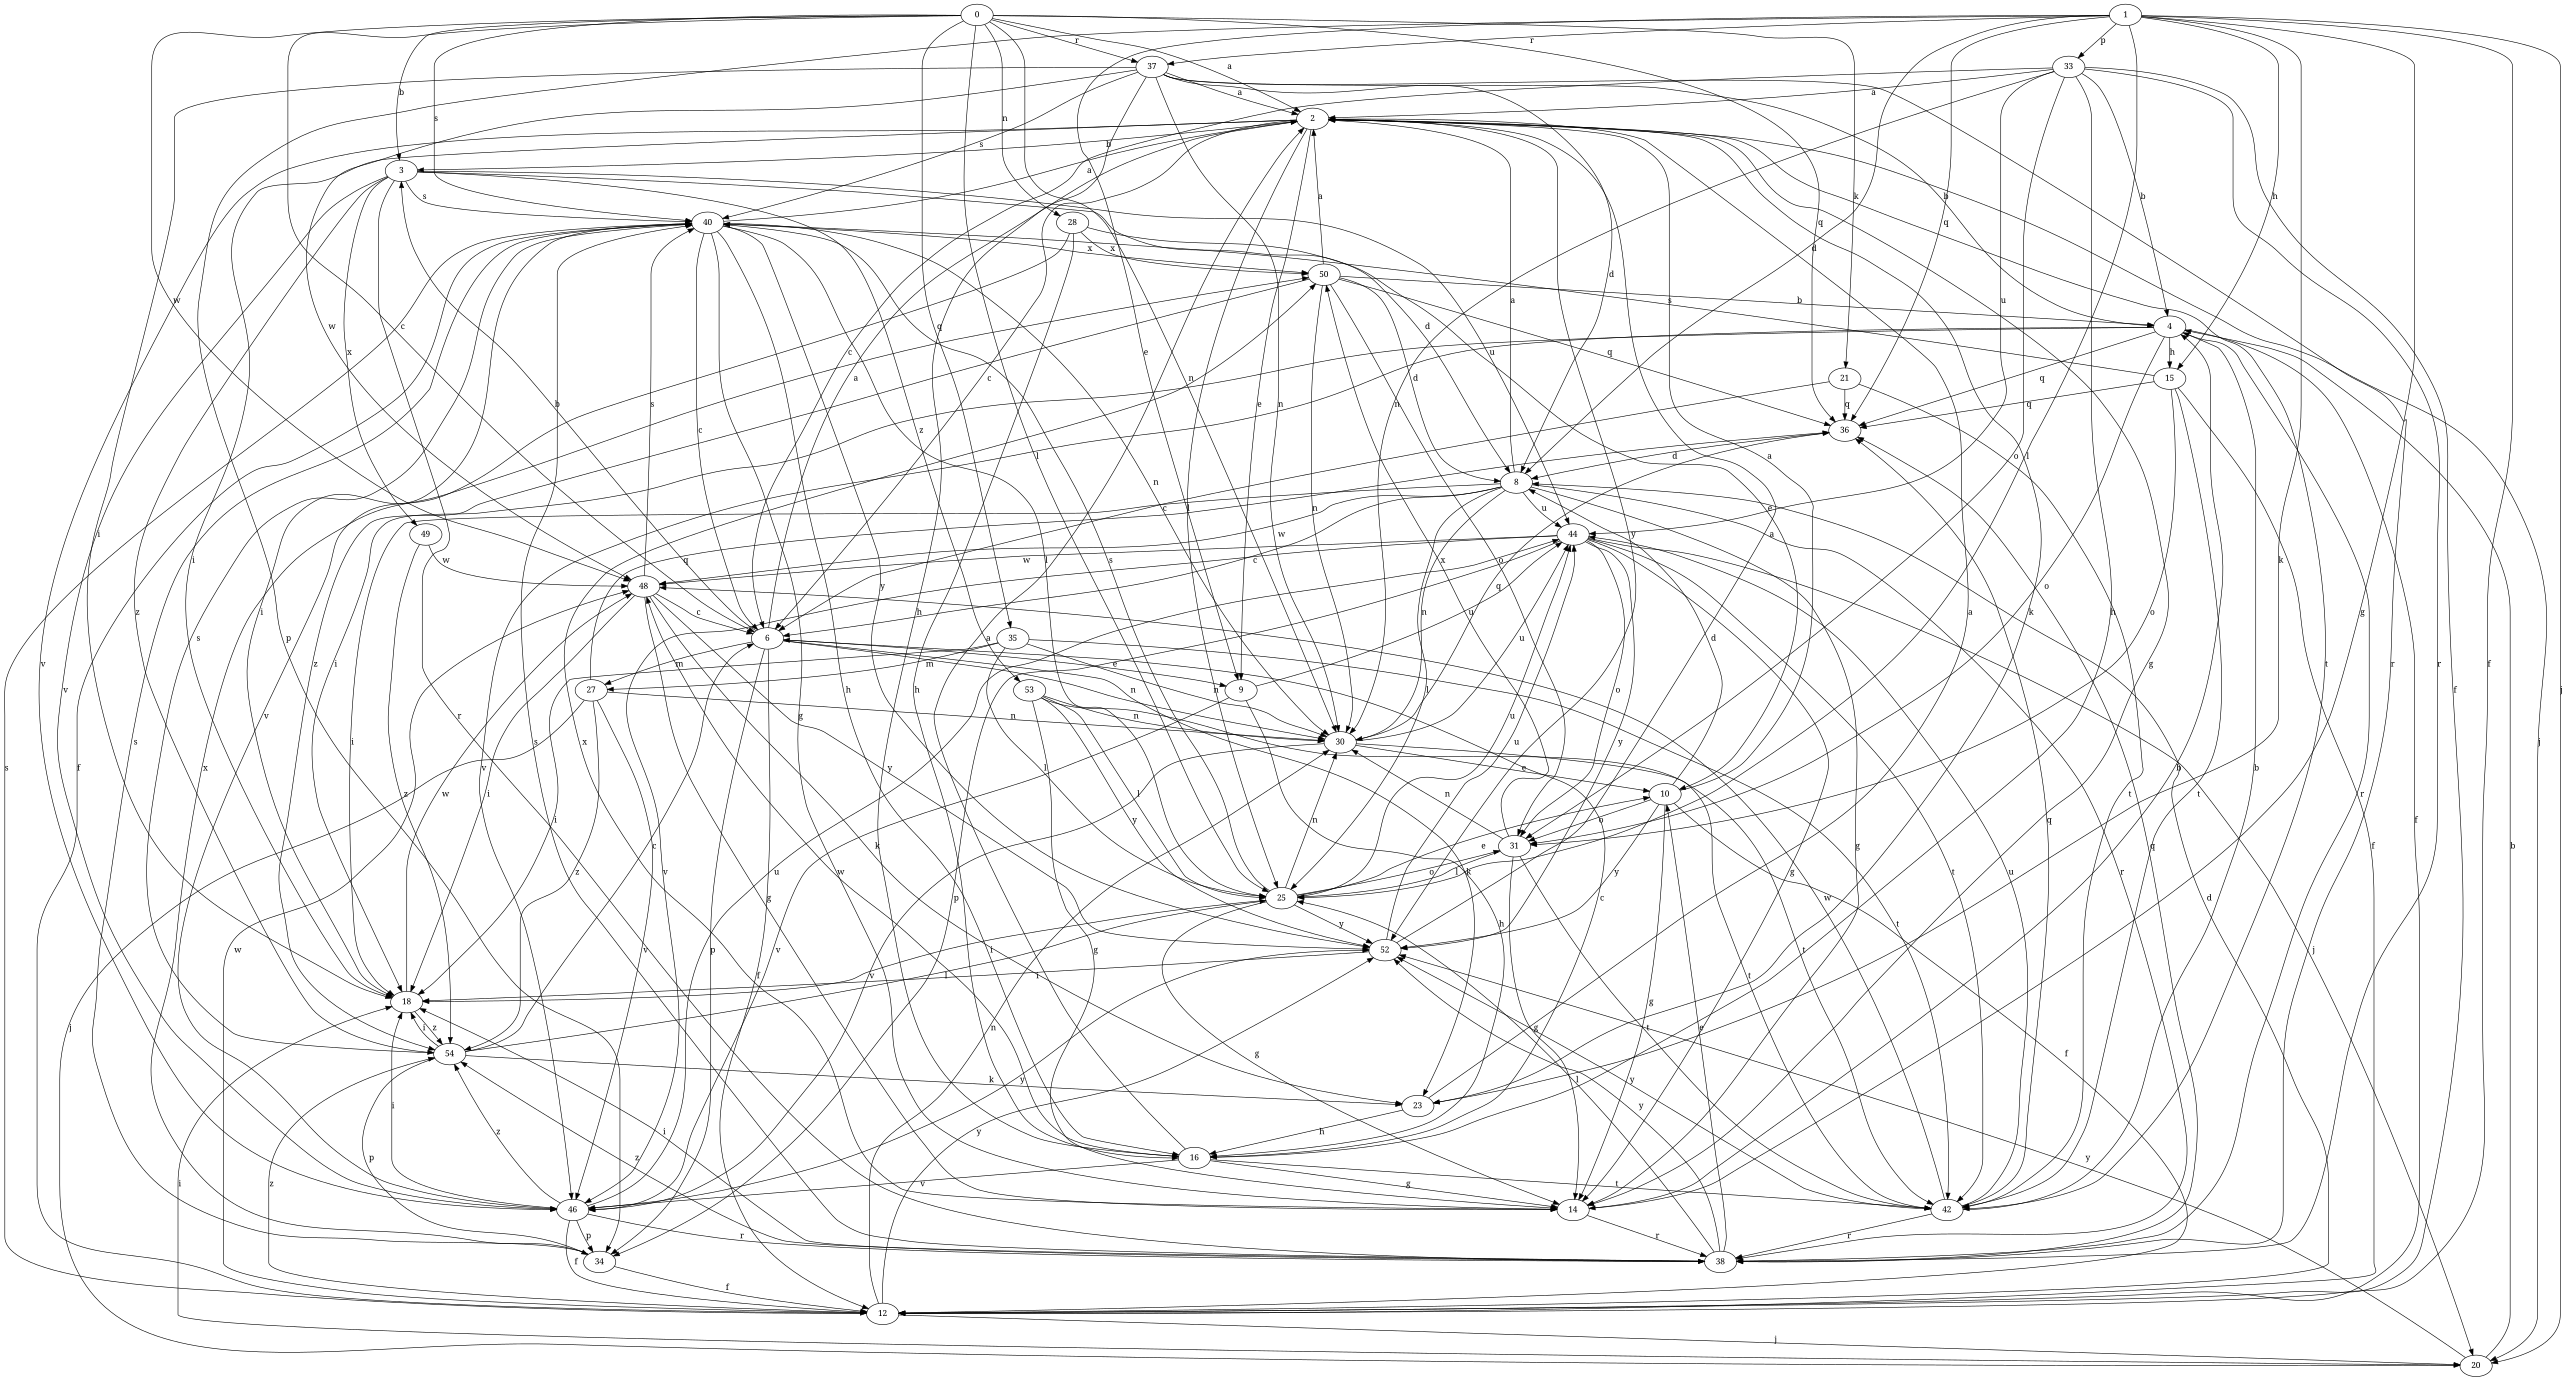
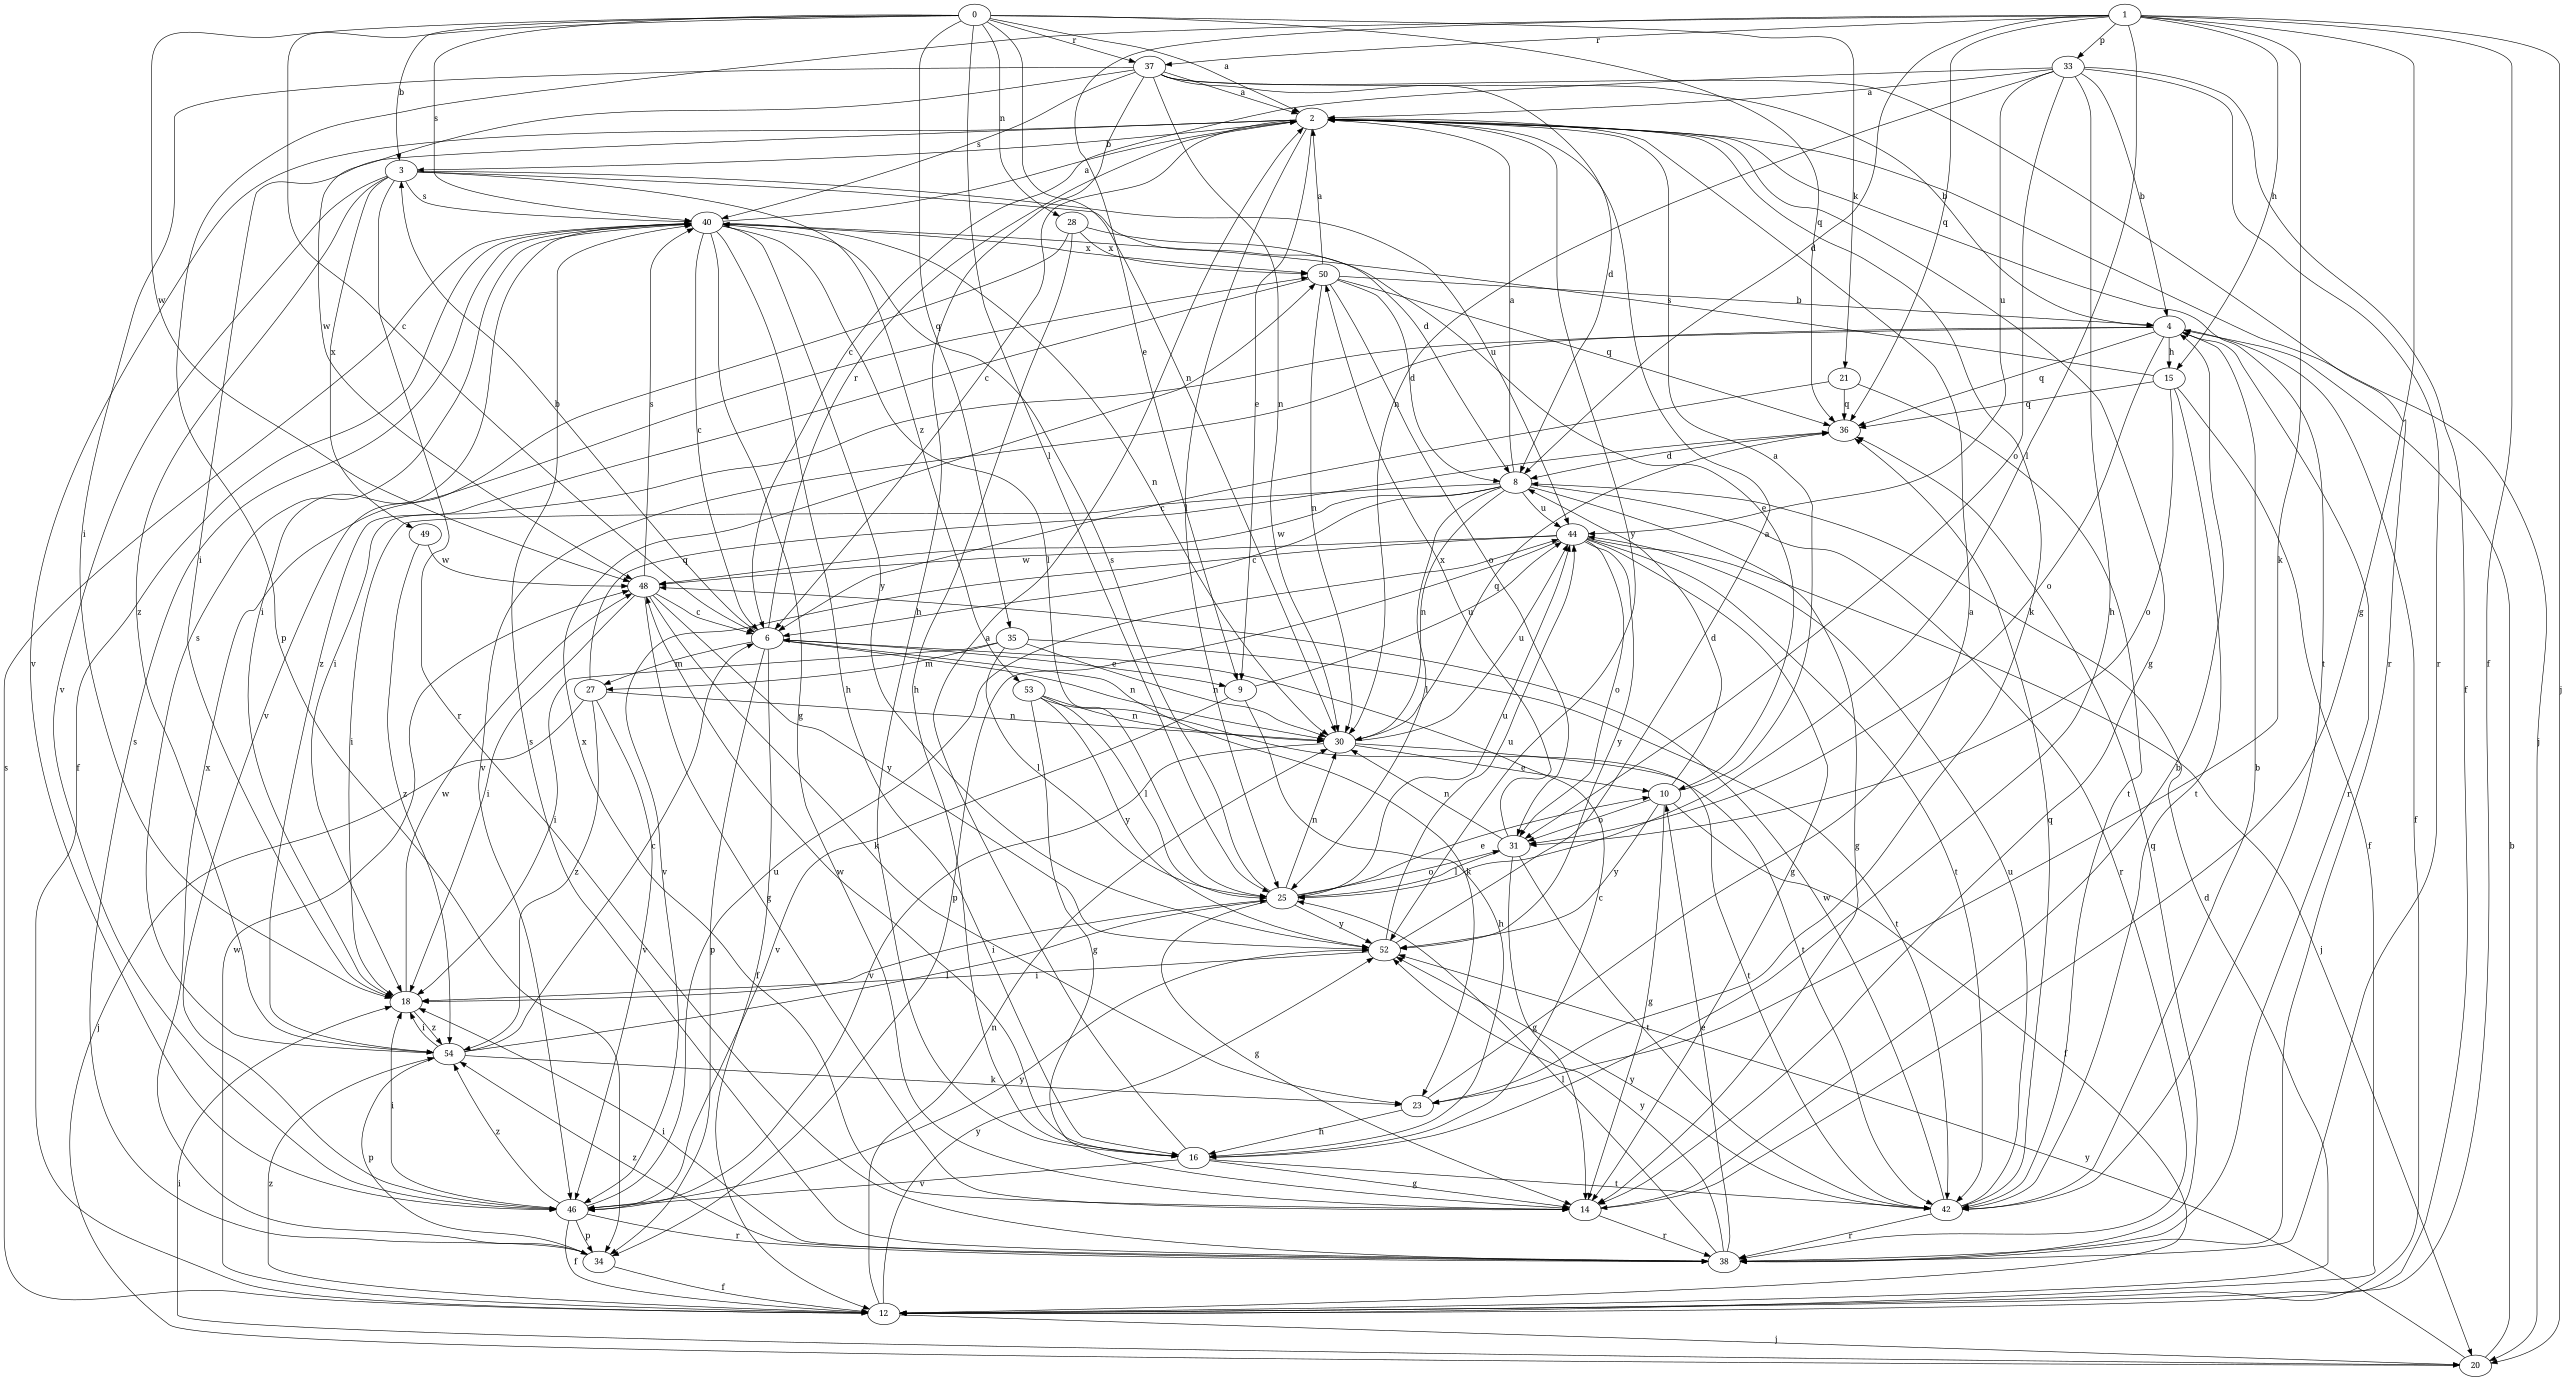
edge "6" -> "2": label "a" -> "r"
